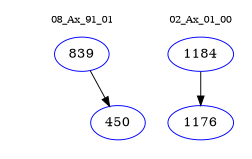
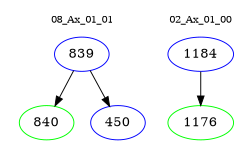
cluster "08_Ax_91_01": label "08_Ax_91_01" -> "08_Ax_01_01"
node "840": added
node "1176": color blue -> green
